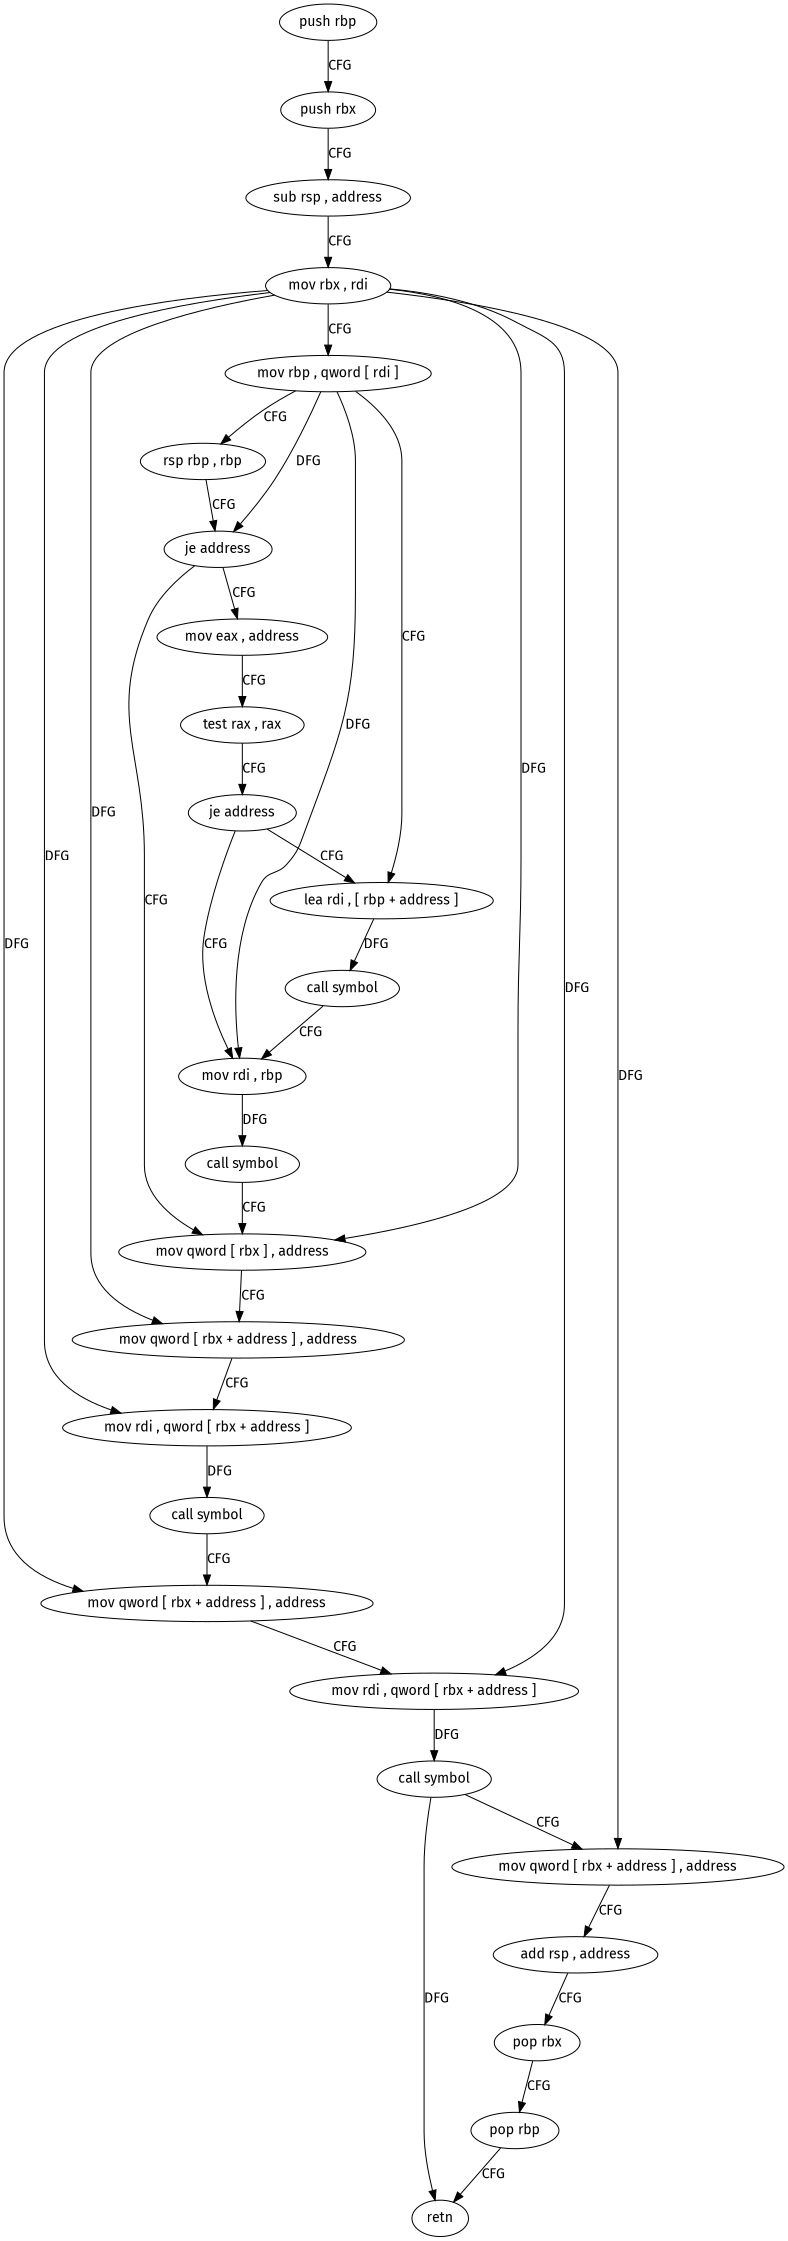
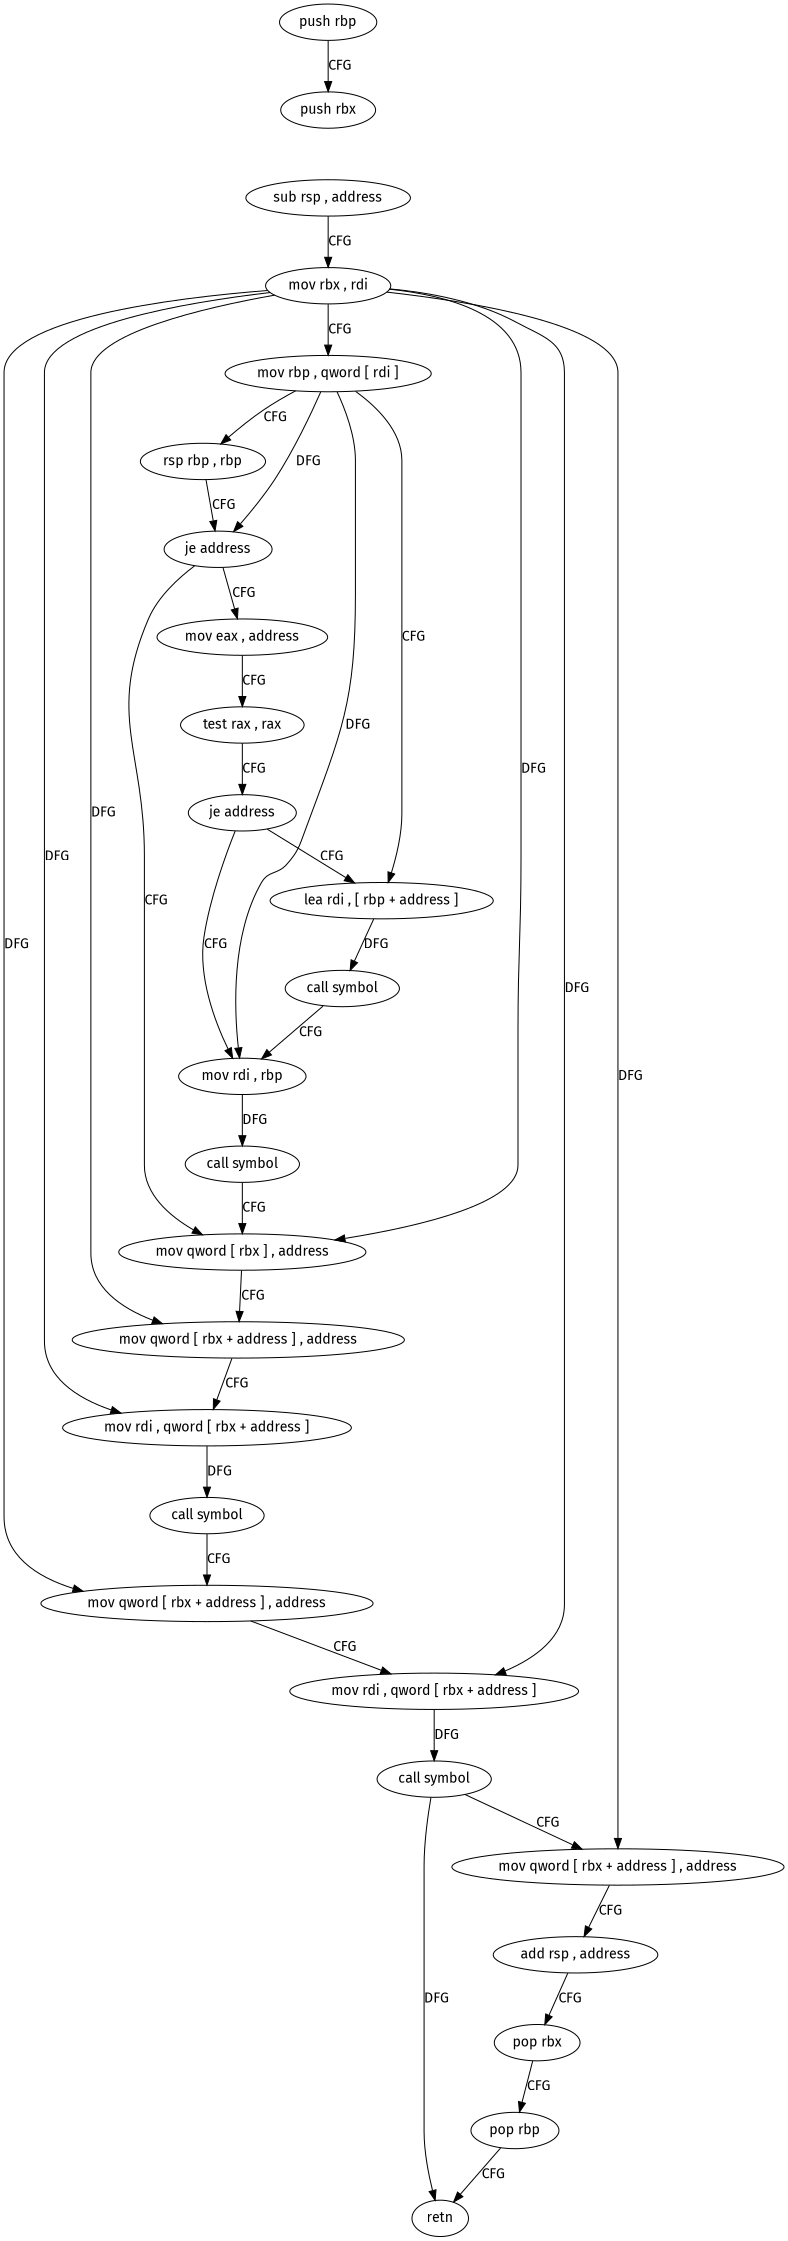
edge "push rbx" -> "sub rsp , address": removed, label "CFG"
